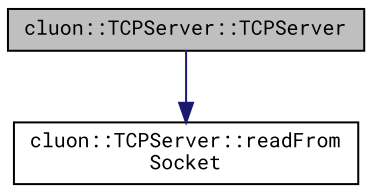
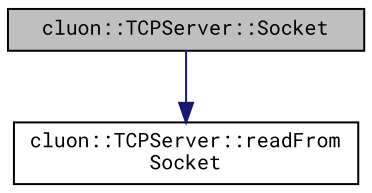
node "cluon::TCPServer::TCPServer": label "cluon::TCPServer::TCPServer" -> "cluon::TCPServer::Socket"
